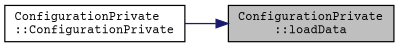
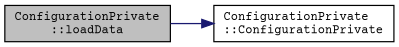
edge "ConfigurationPrivate ::ConfigurationPrivate" -> "ConfigurationPrivate ::loadData": reversed
